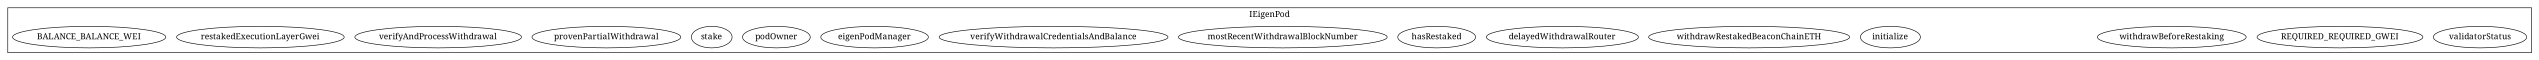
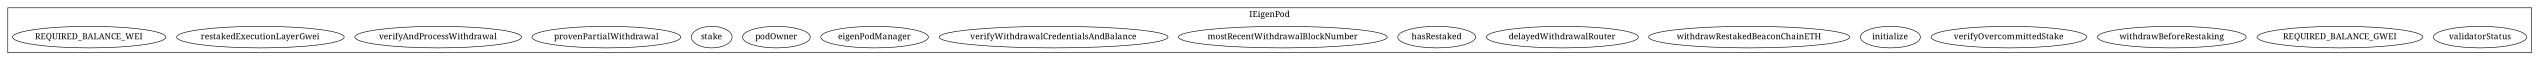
node "BALANCE_BALANCE_WEI": label "BALANCE_BALANCE_WEI" -> "REQUIRED_BALANCE_WEI"
node "verifyOvercommittedStake": added
node "REQUIRED_REQUIRED_GWEI": label "REQUIRED_REQUIRED_GWEI" -> "REQUIRED_BALANCE_GWEI"
